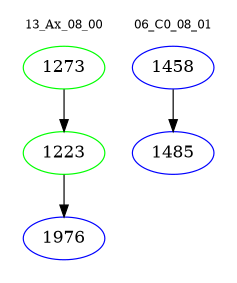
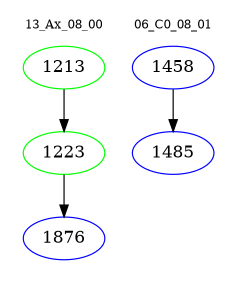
node "1273": label "1273" -> "1213"
node "1976": label "1976" -> "1876"
